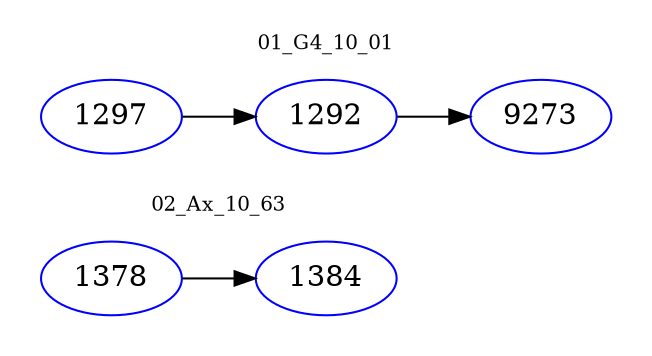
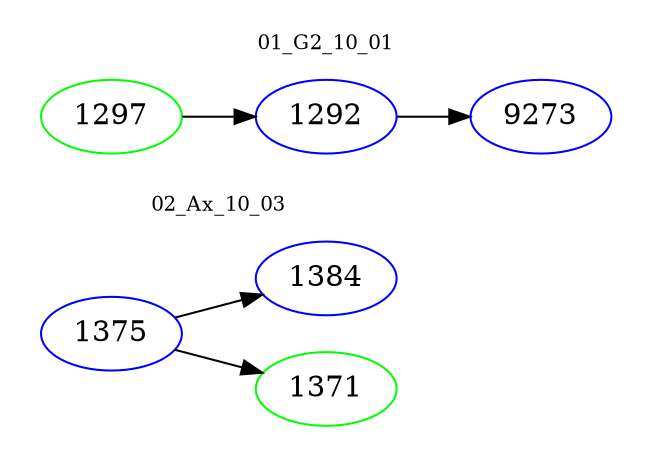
cluster "01_G4_10_01": label "01_G4_10_01" -> "01_G2_10_01"
node "1297": color blue -> green
cluster "02_Ax_10_63": label "02_Ax_10_63" -> "02_Ax_10_03"
node "1378": label "1378" -> "1375"
node "1371": added
